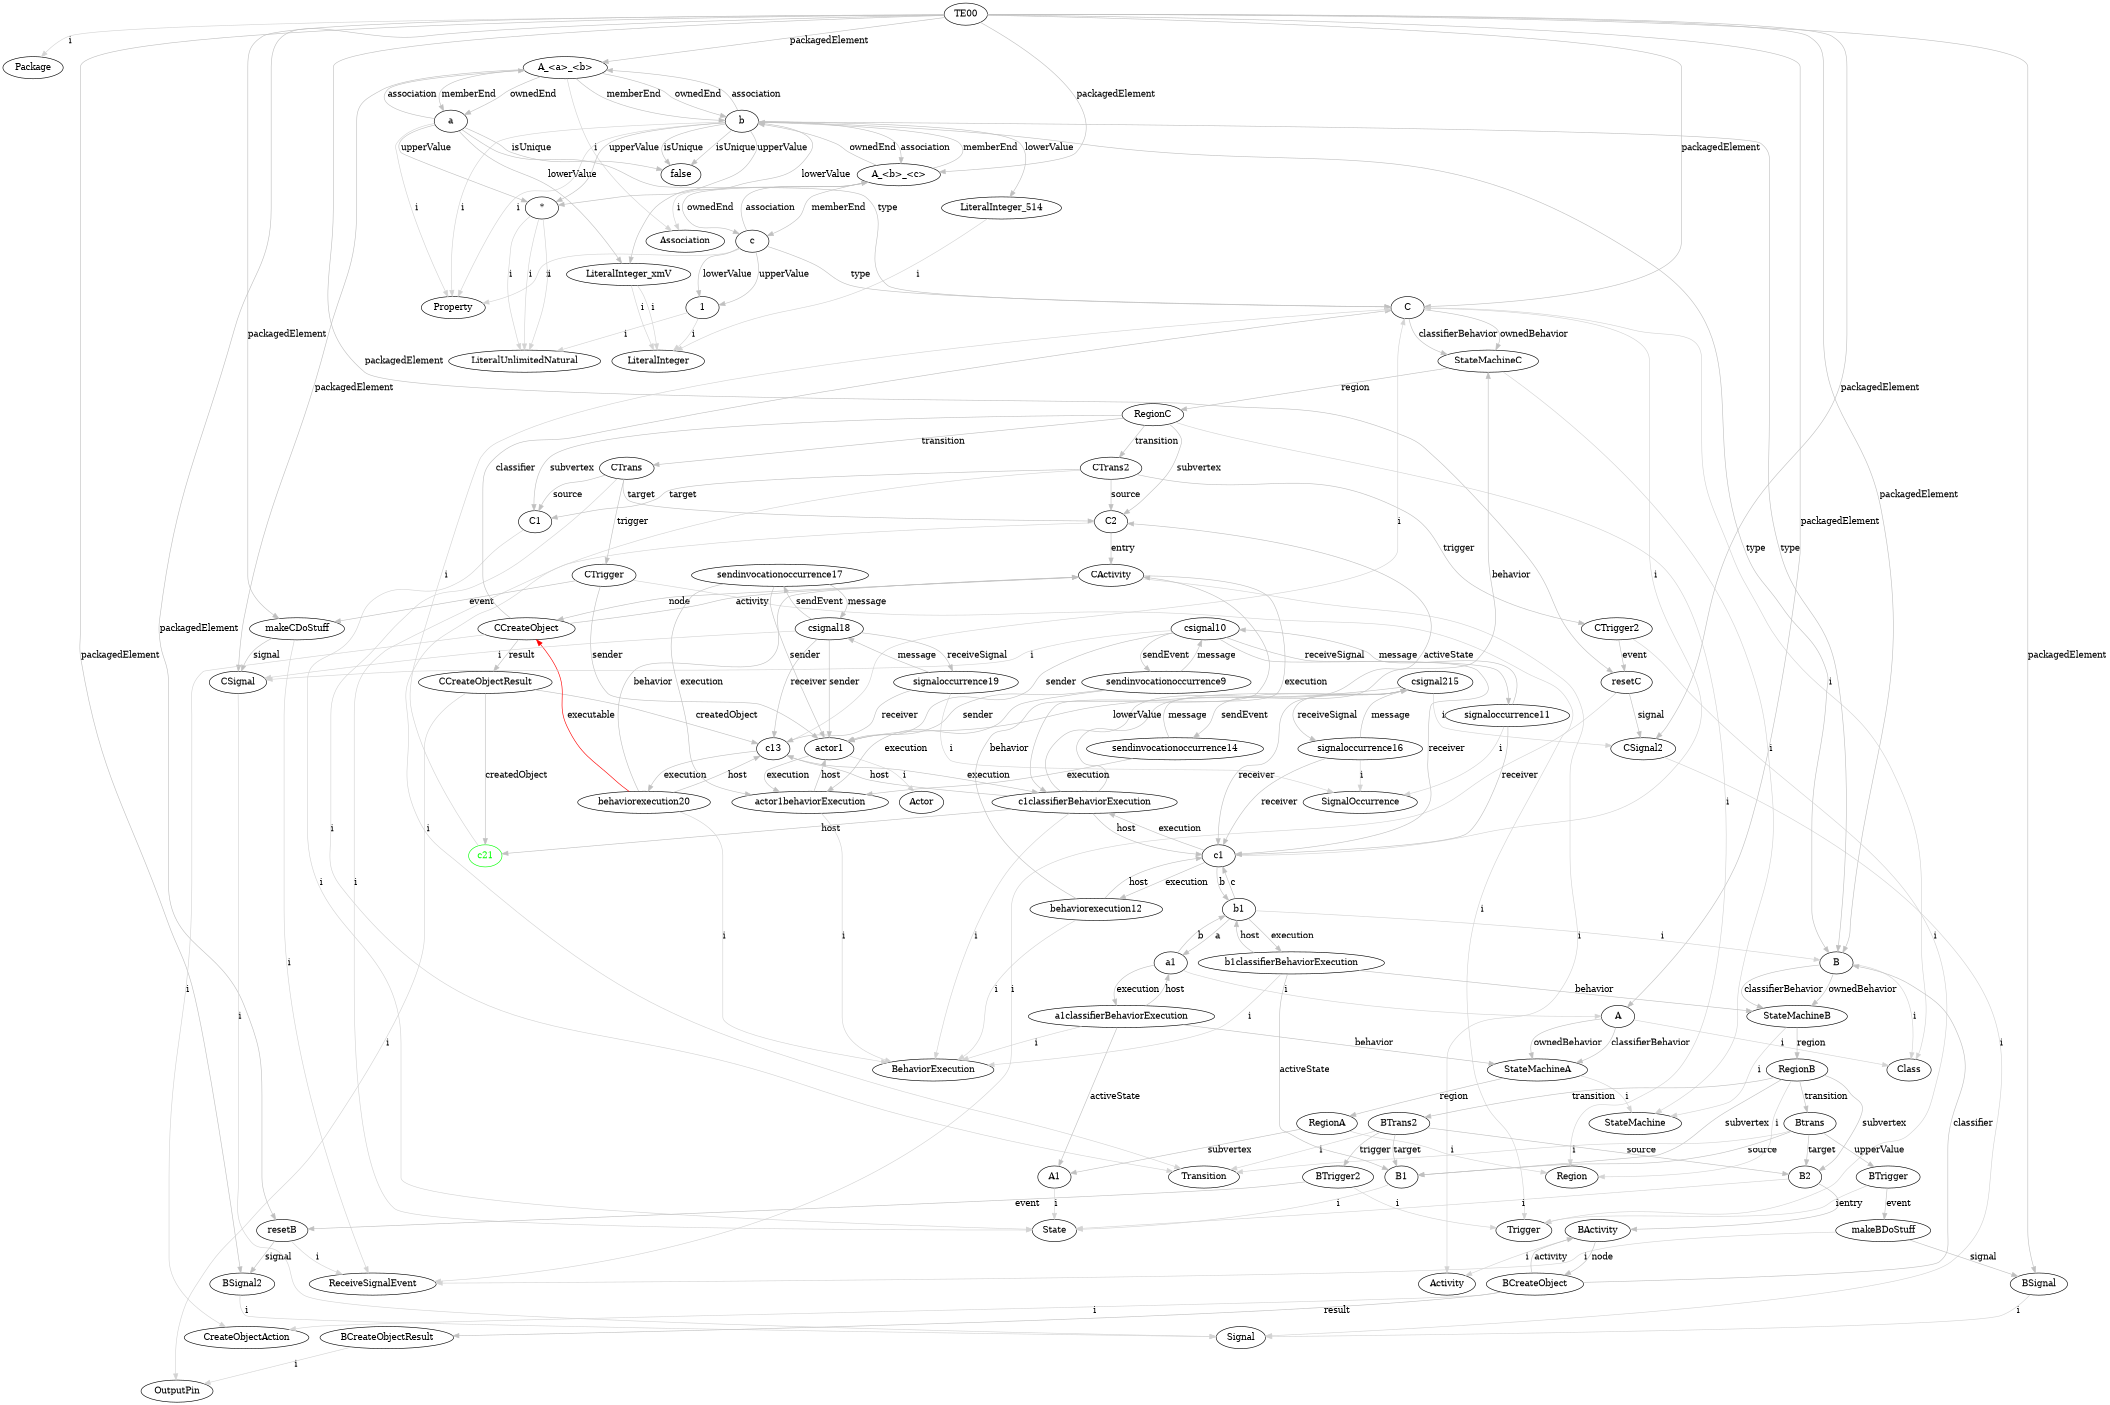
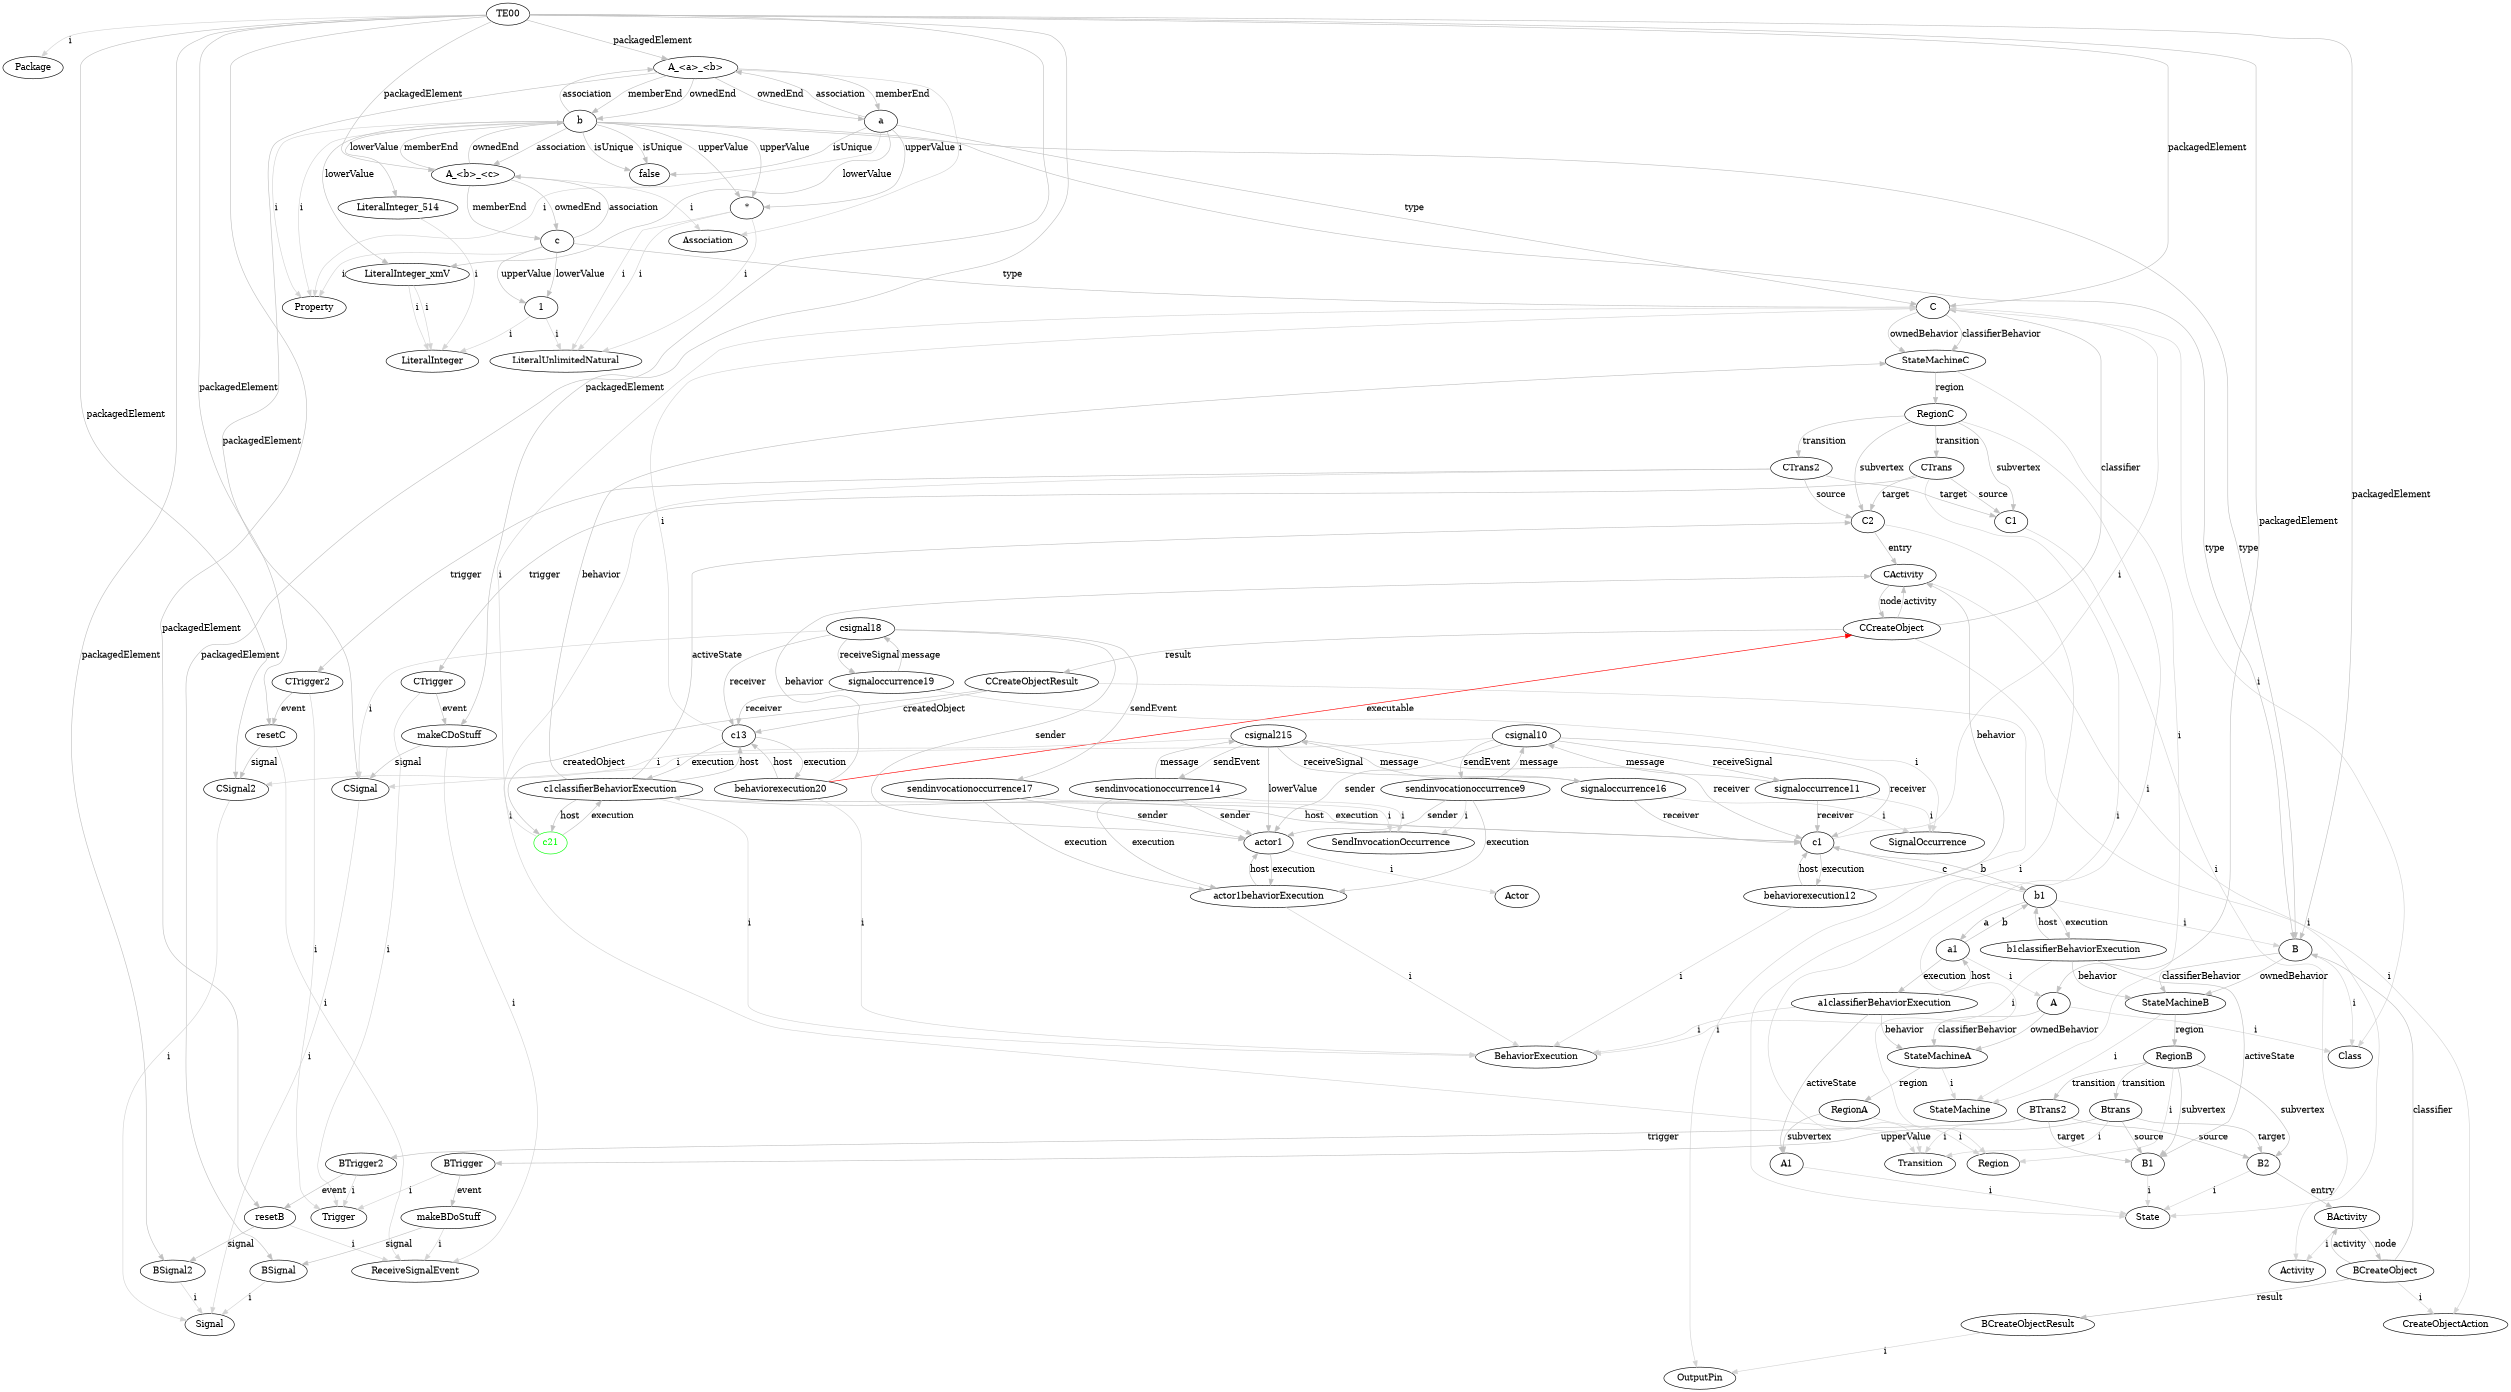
edge "sendinvocationoccurrence17" -> "csignal18": removed, label "message"
edge "CActivity" -> "c1classifierBehaviorExecution": now "c21" -> "c1classifierBehaviorExecution"
edge "CTrigger" -> "actor1": now "sendinvocationoccurrence14" -> "actor1"
node "SendInvocationOccurrence": added
